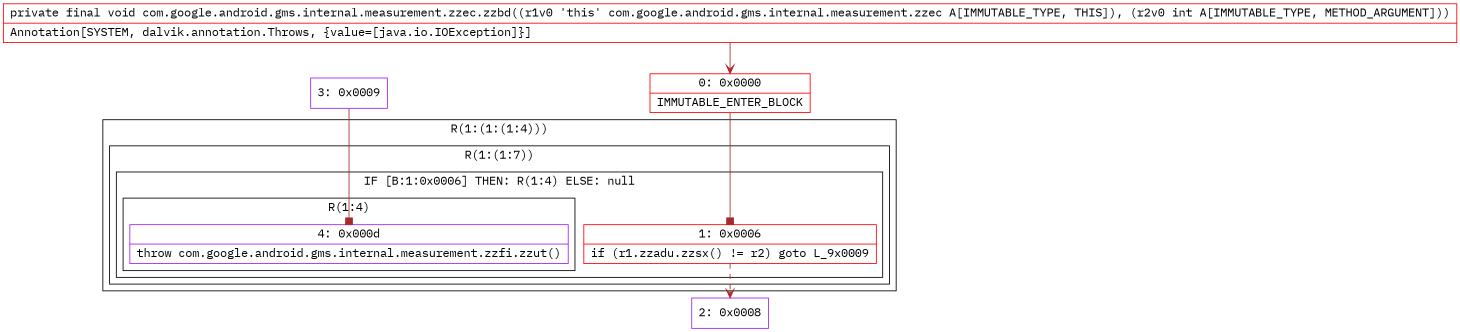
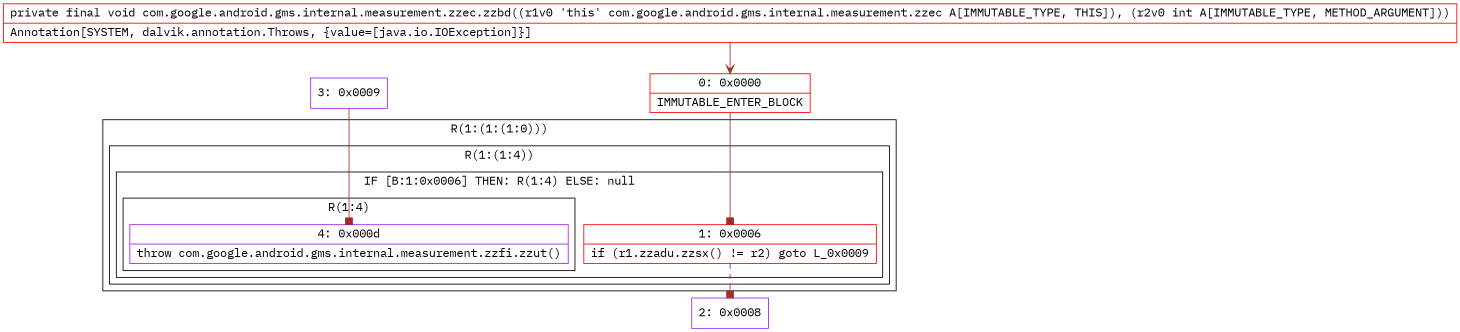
cluster "R(1:(1:(1:4)))": label "R(1:(1:(1:4)))" -> "R(1:(1:(1:0)))"
cluster "R(1:(1:7))": label "R(1:(1:7))" -> "R(1:(1:4))"
node "1: 0x0006": text "if (r1.zzadu.zzsx() != r2) goto L_9x0009" -> "if (r1.zzadu.zzsx() != r2) goto L_0x0009"
edge "1: 0x0006" -> "2: 0x0008": arrowhead vee -> box
